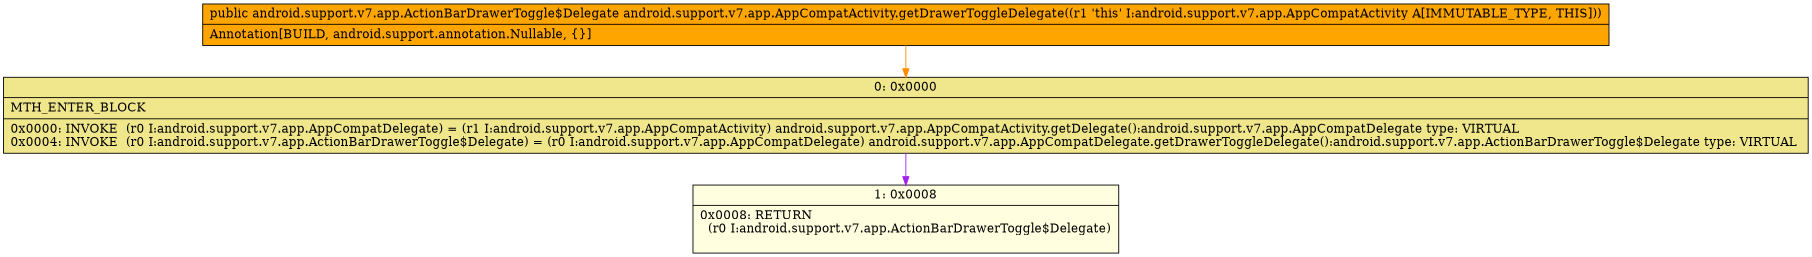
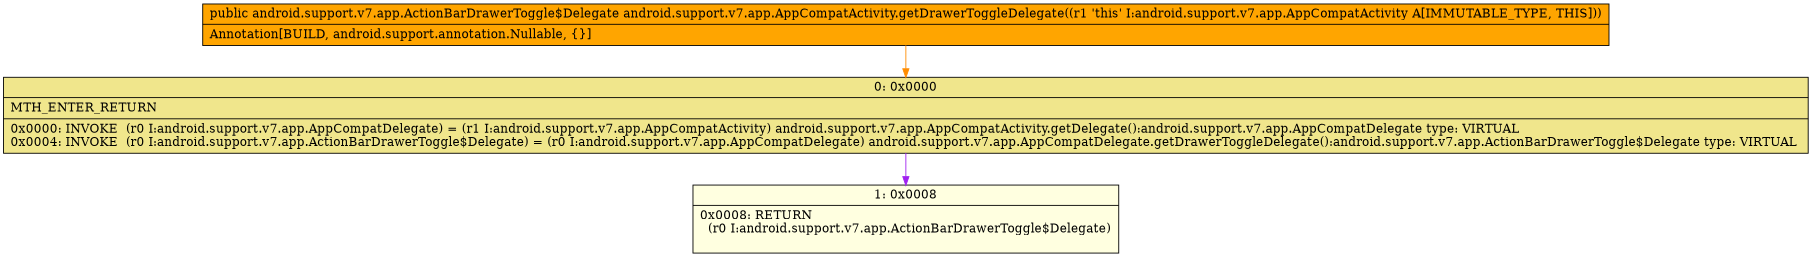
node "0: 0x0000": text "MTH_ENTER_BLOCK" -> "MTH_ENTER_RETURN"
